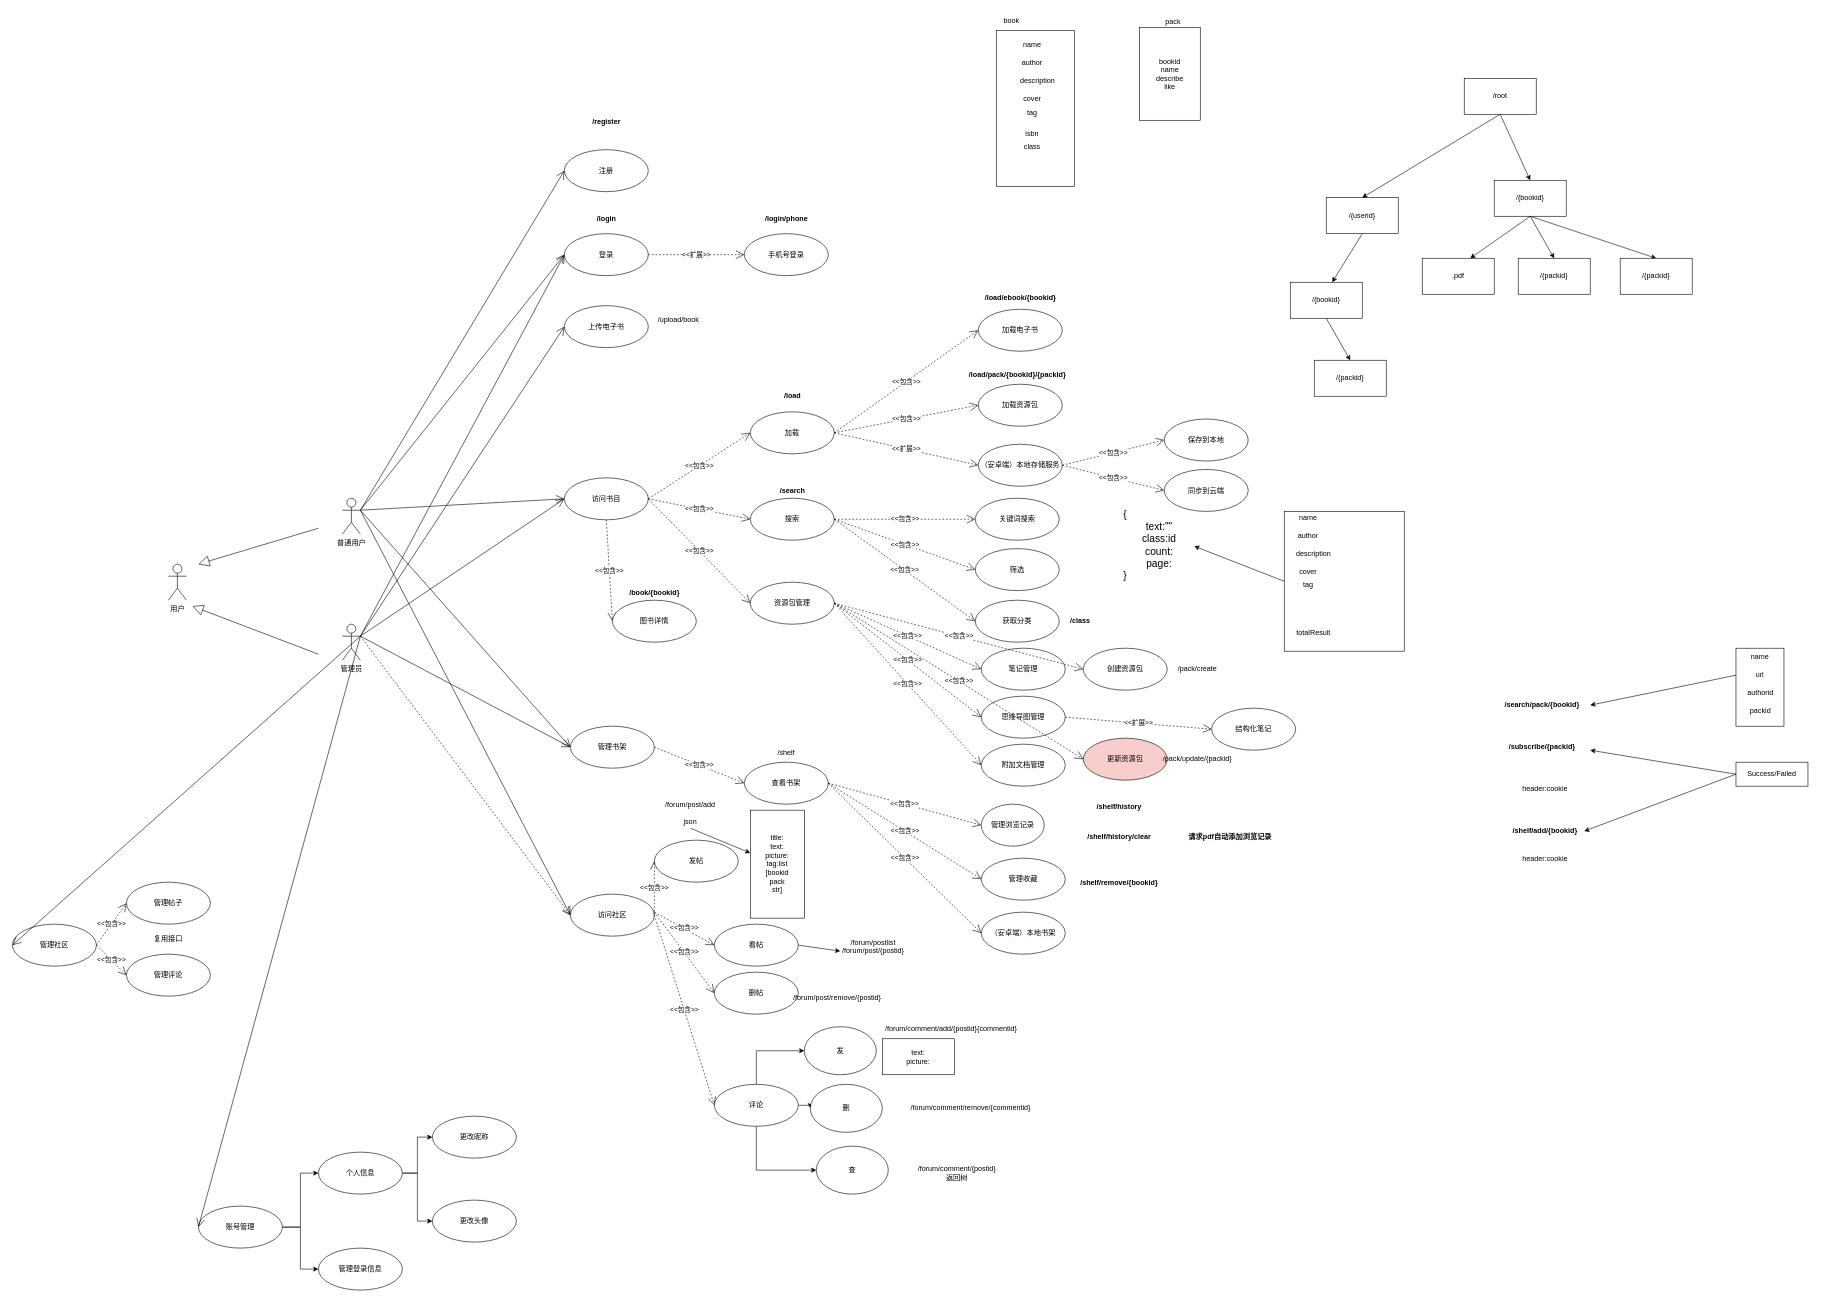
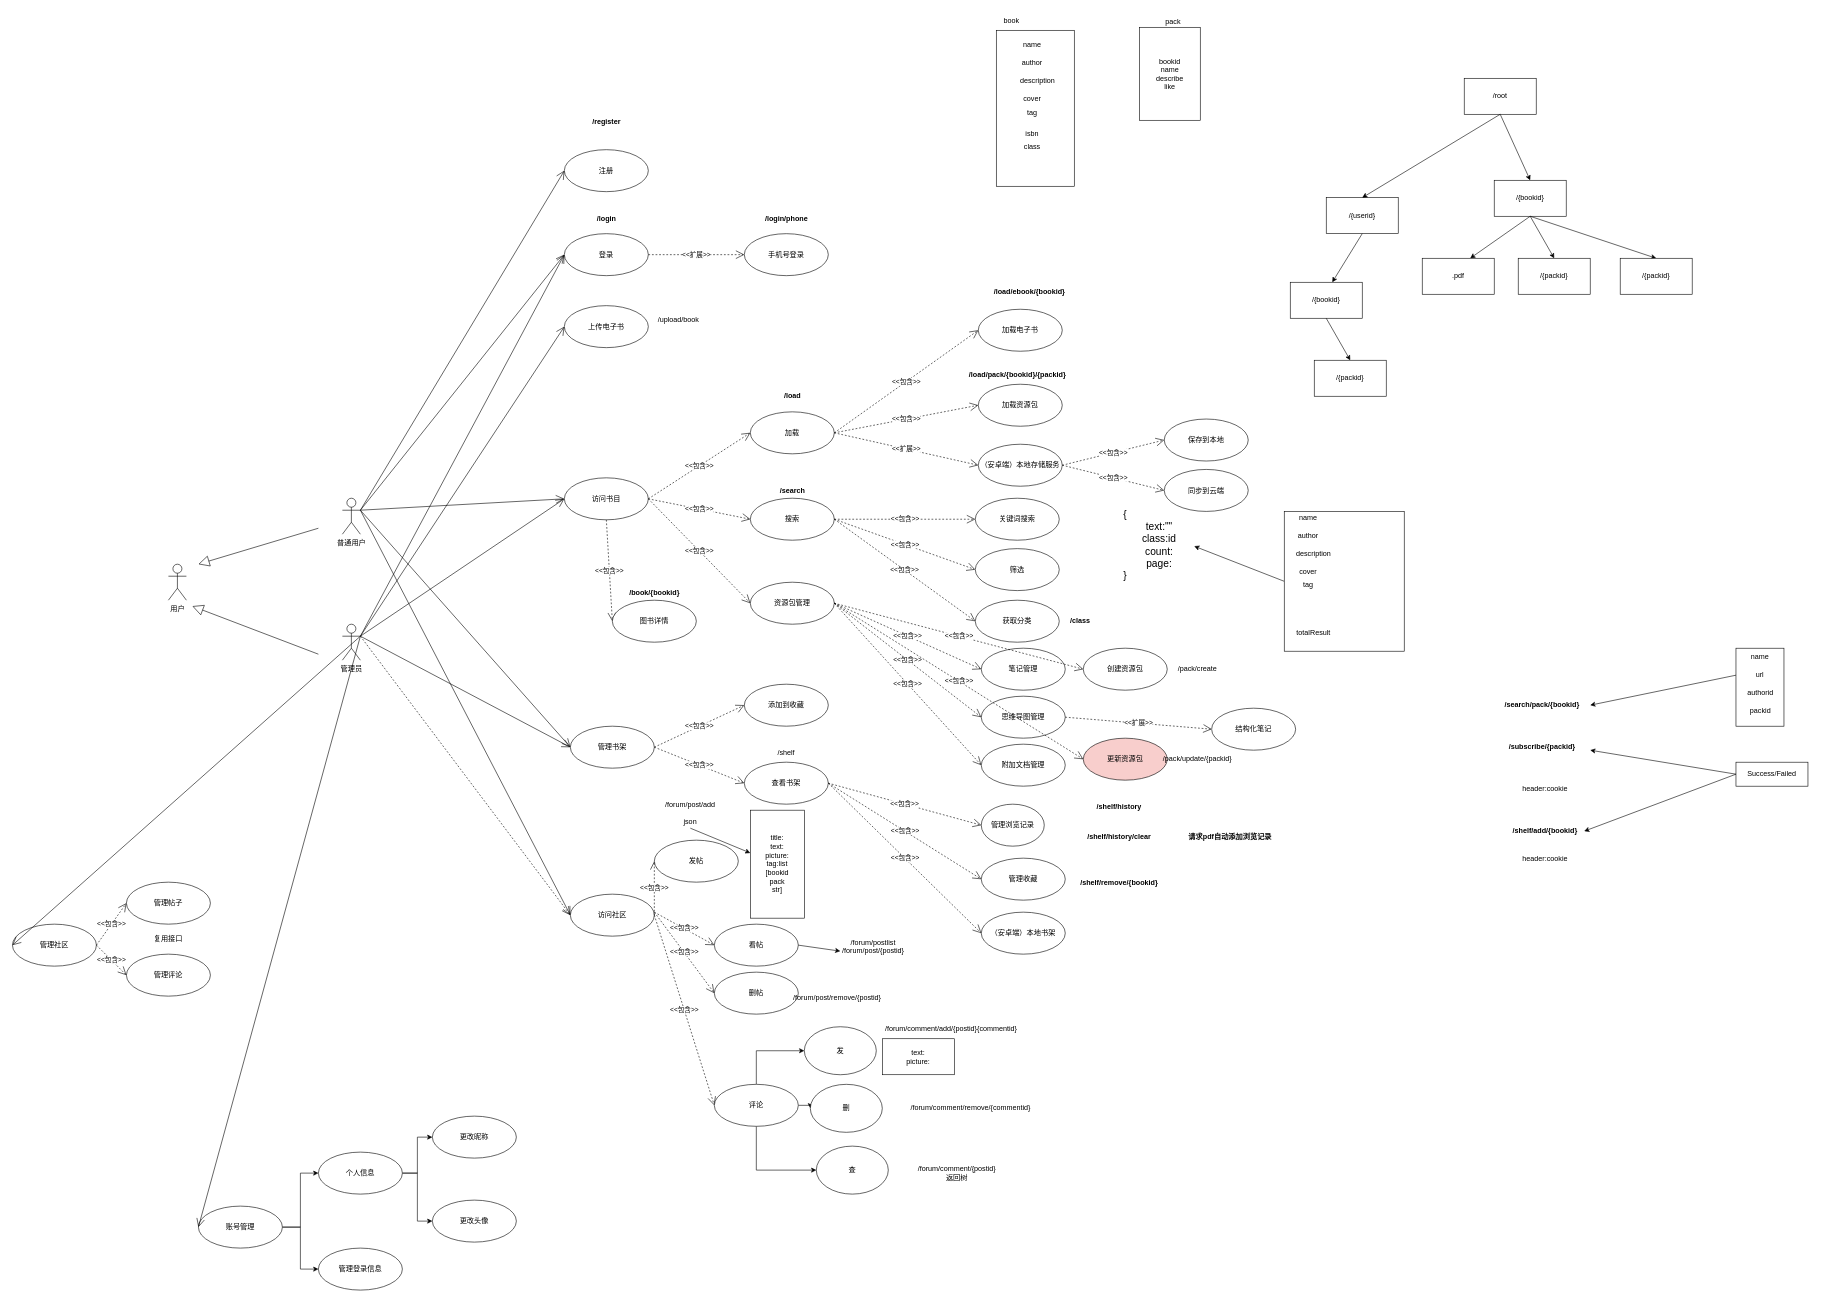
node "/load/ebook/{bookid}": moved (1020, 298) -> (1029, 292)
node "添加到收藏": added
edge "管理书架" -> "添加到收藏": added, label "<<包含>>"
